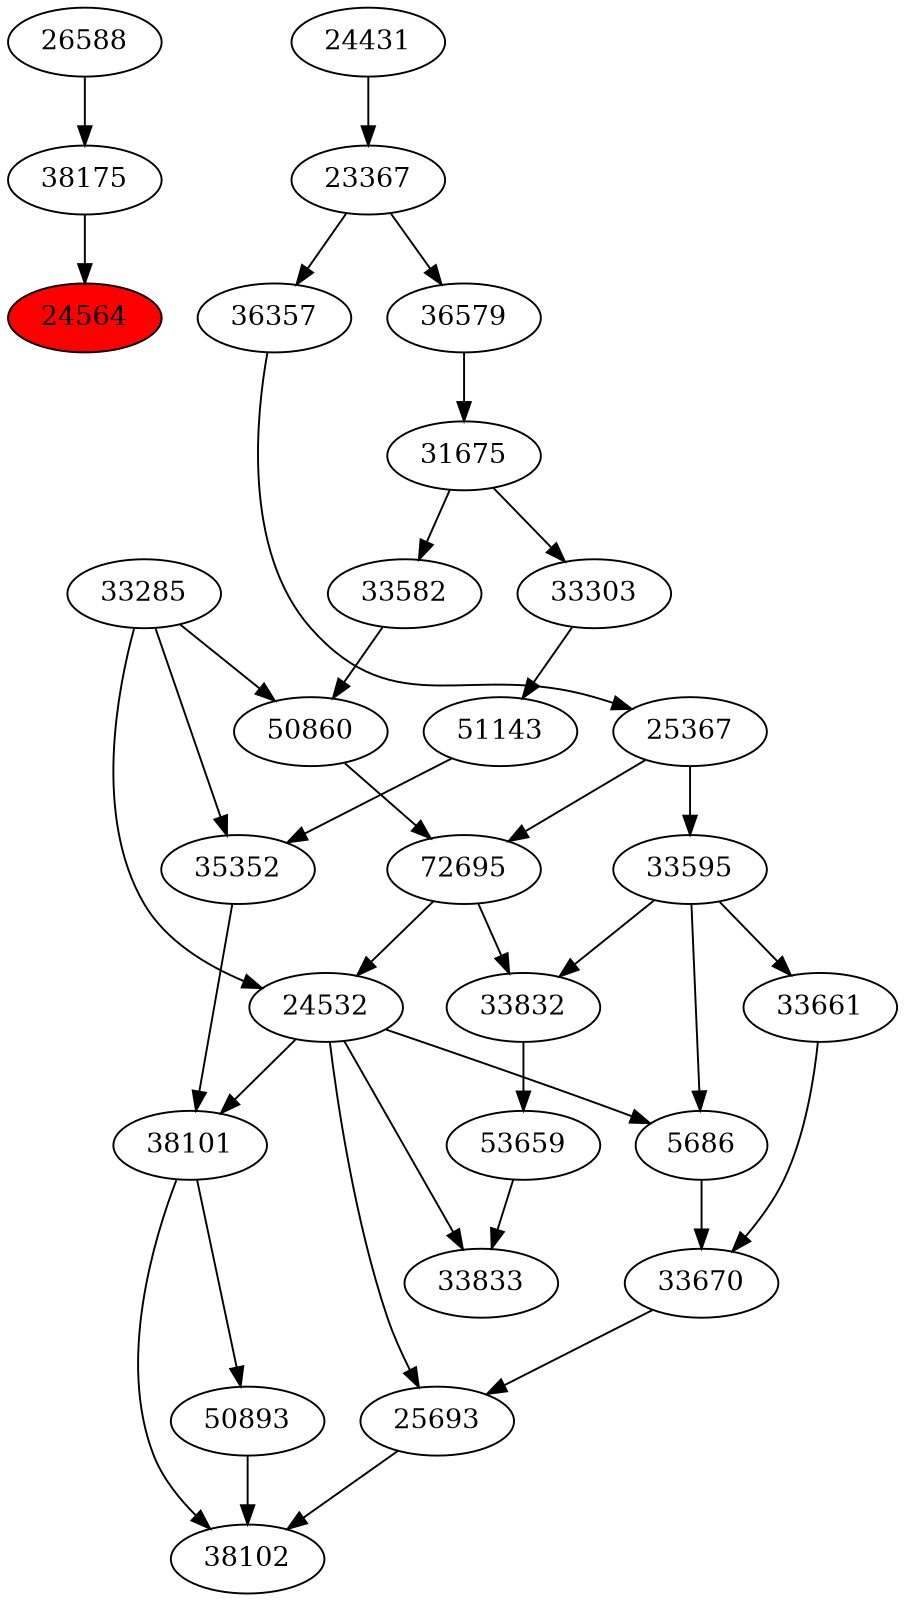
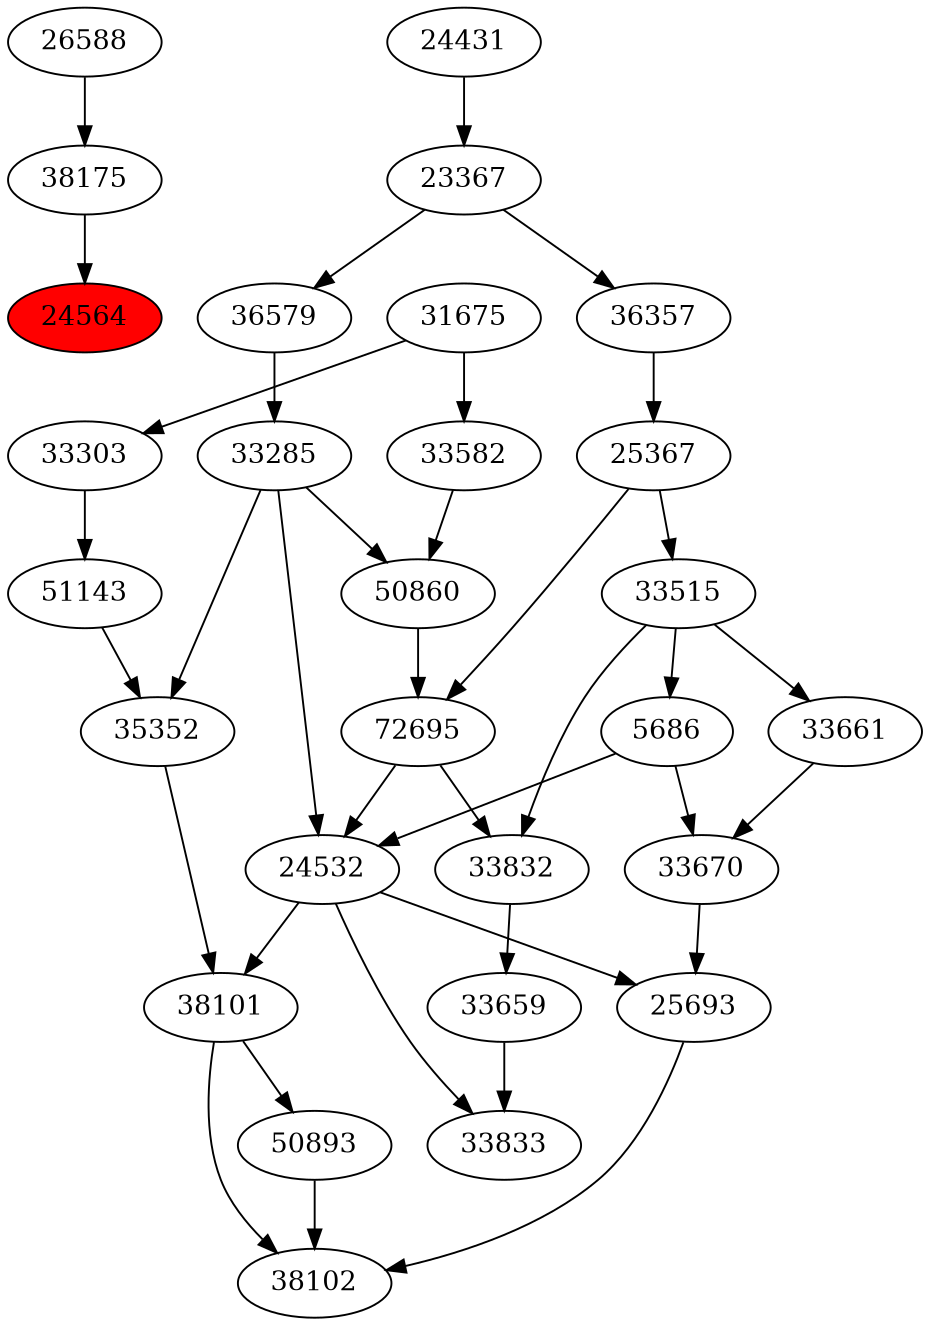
edge "36579" -> "31675": now "36579" -> "33285"
node "33595": label "33595" -> "33515"
edge "24532" -> "5686": reversed
node "53659": label "53659" -> "33659"
